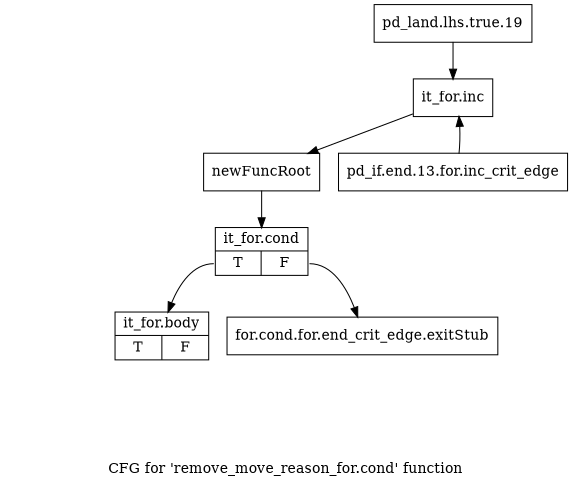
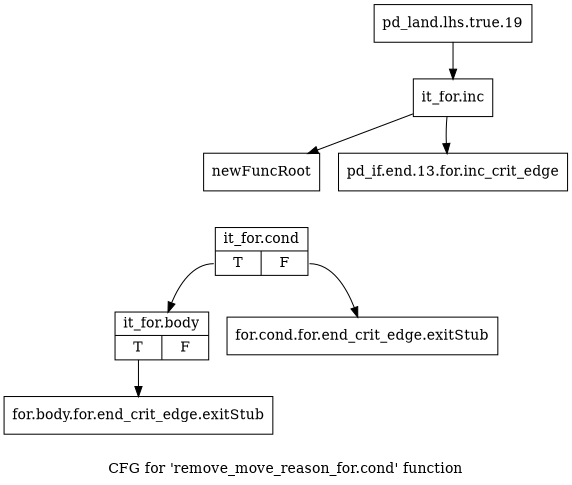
edge "pd_if.end.13.for.inc_crit_edge" -> "it_for.inc": reversed
edge "newFuncRoot" -> "it_for.cond": removed
node "for.body.for.end_crit_edge.exitStub": added
